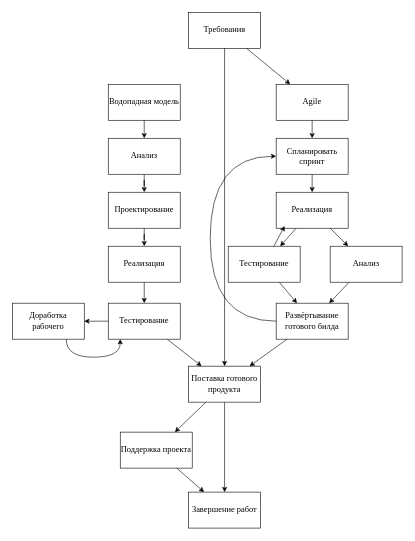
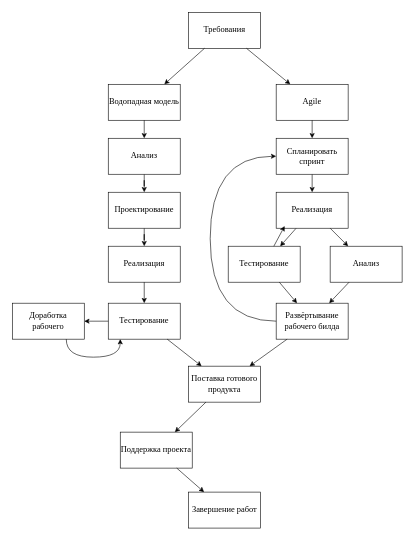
edge "Требования" -> "Поставка готового продукта": now "Требования" -> "Водопадная модель"
node "Развёртывание готового билда": label "Развёртывание готового билда" -> "Развёртывание рабочего билда"
edge "Поставка готового продукта" -> "Завершение работ": removed
